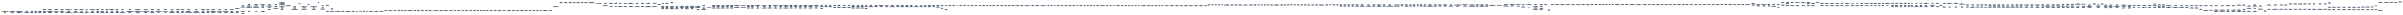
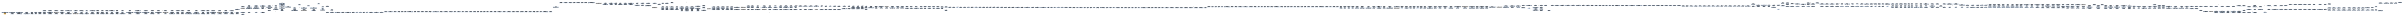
node "0x00405f1c leal -13(%ebp), %eax": removed
